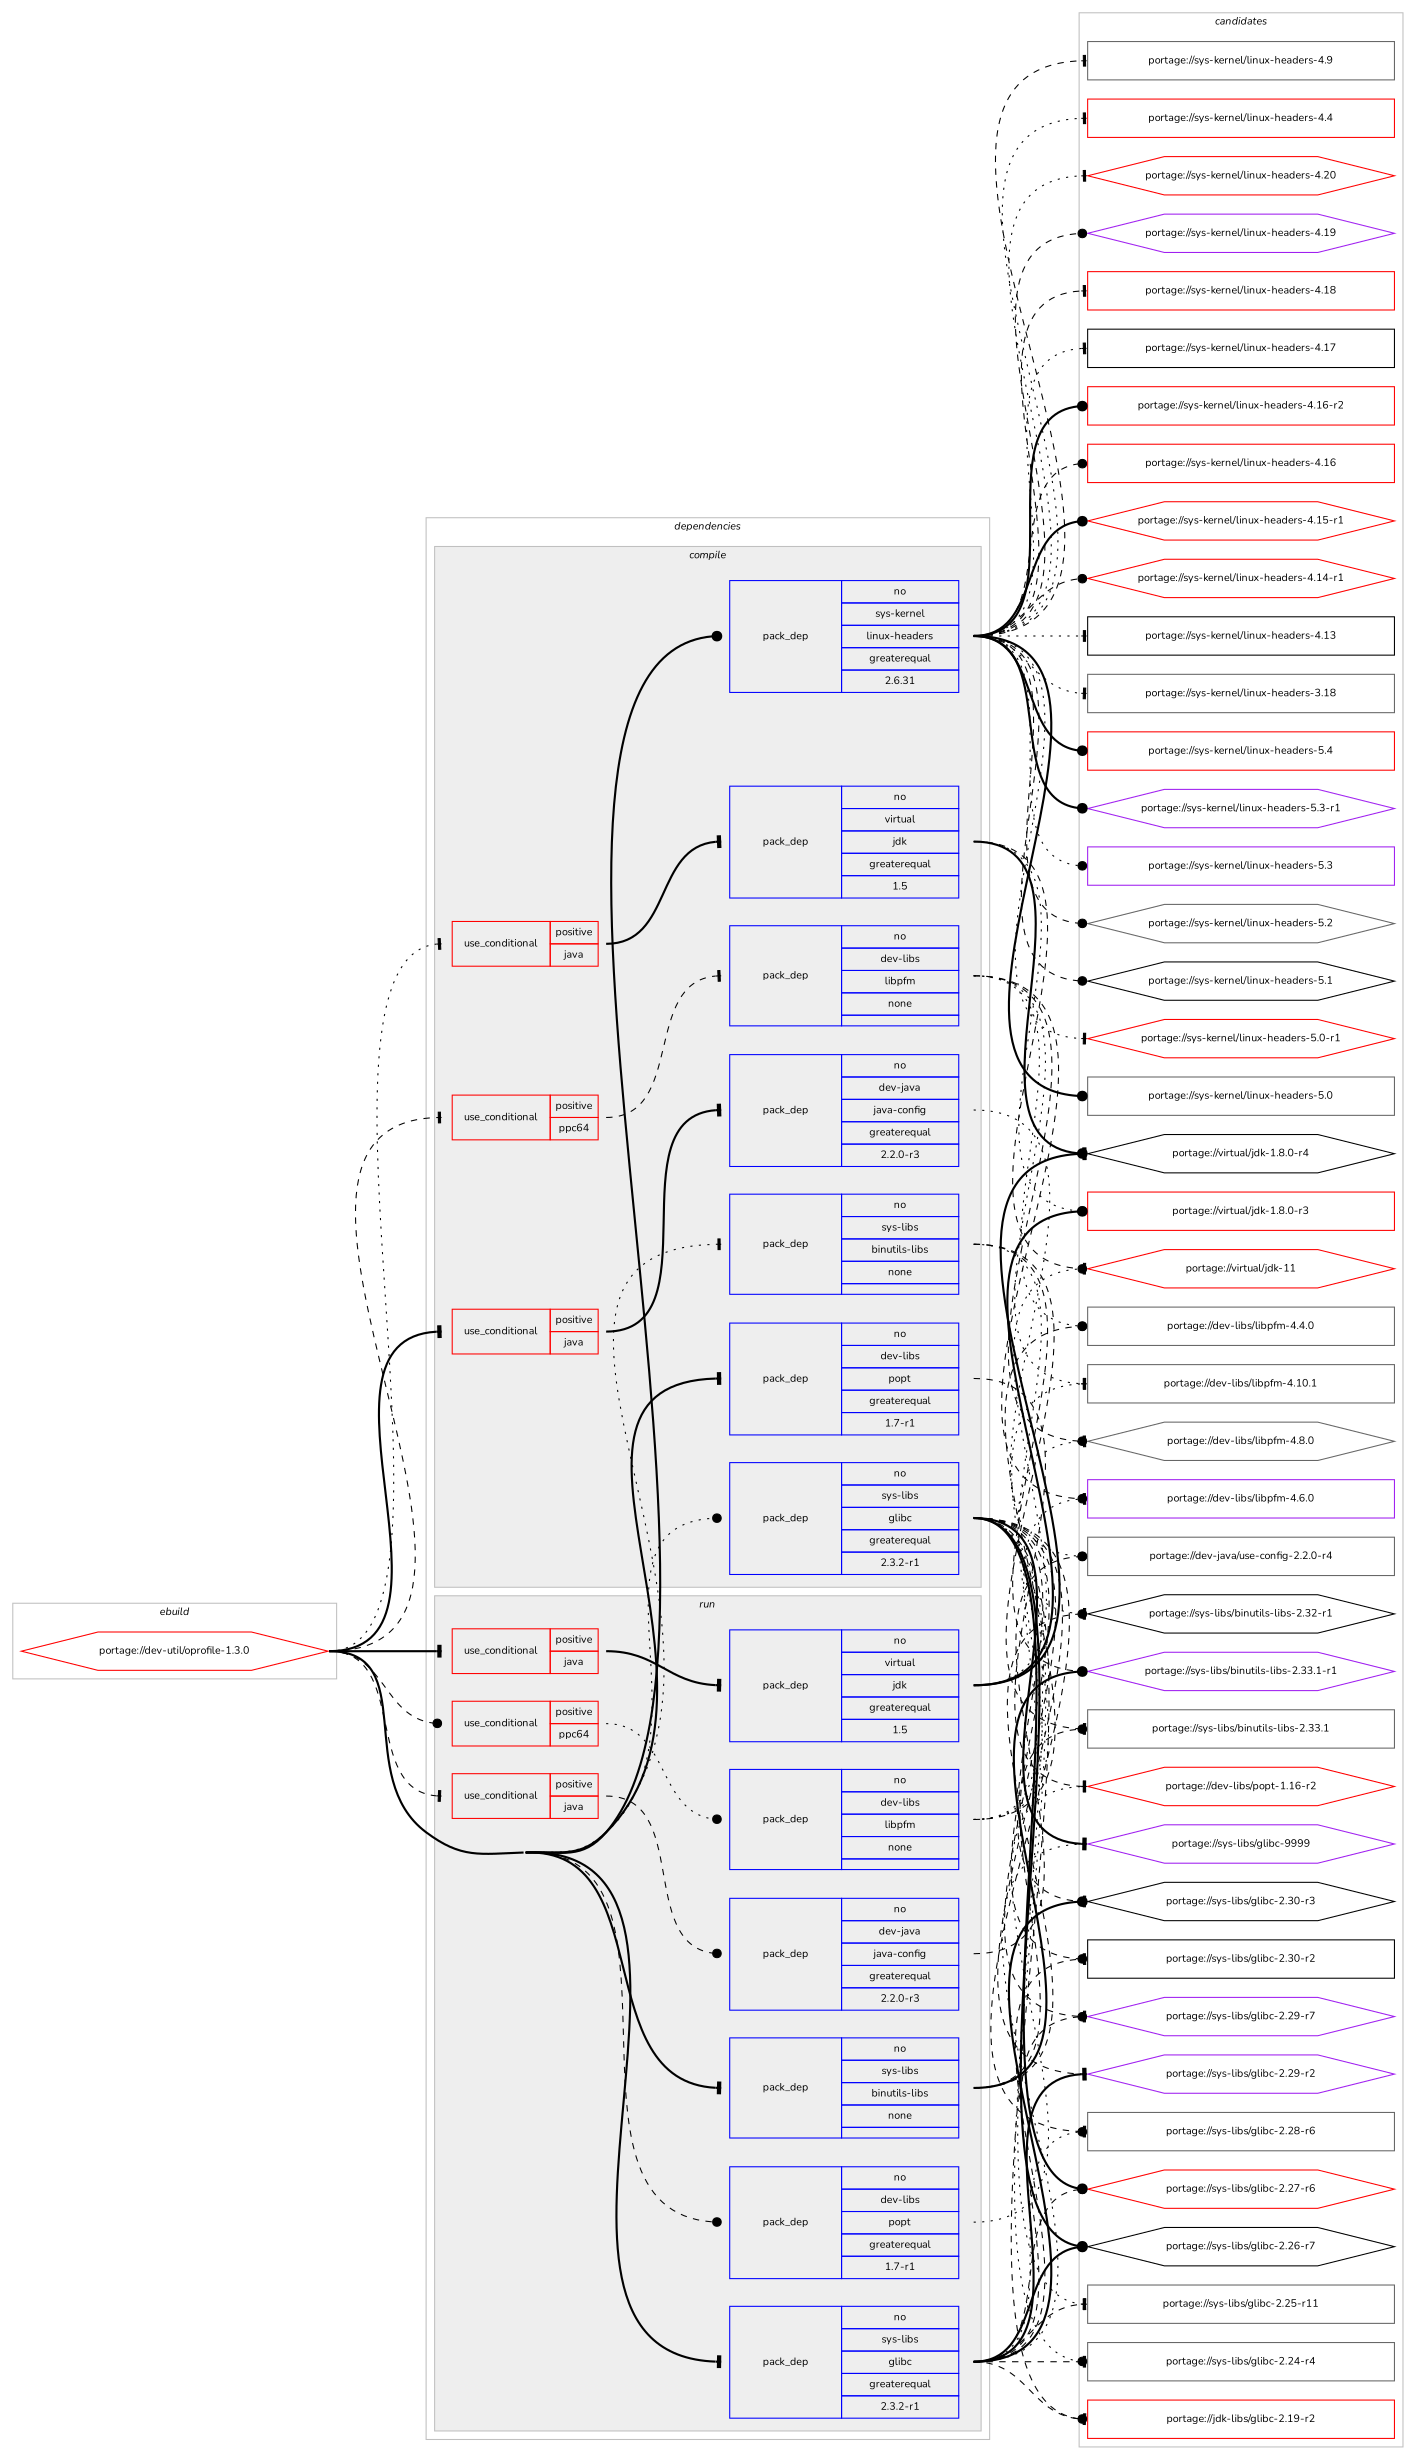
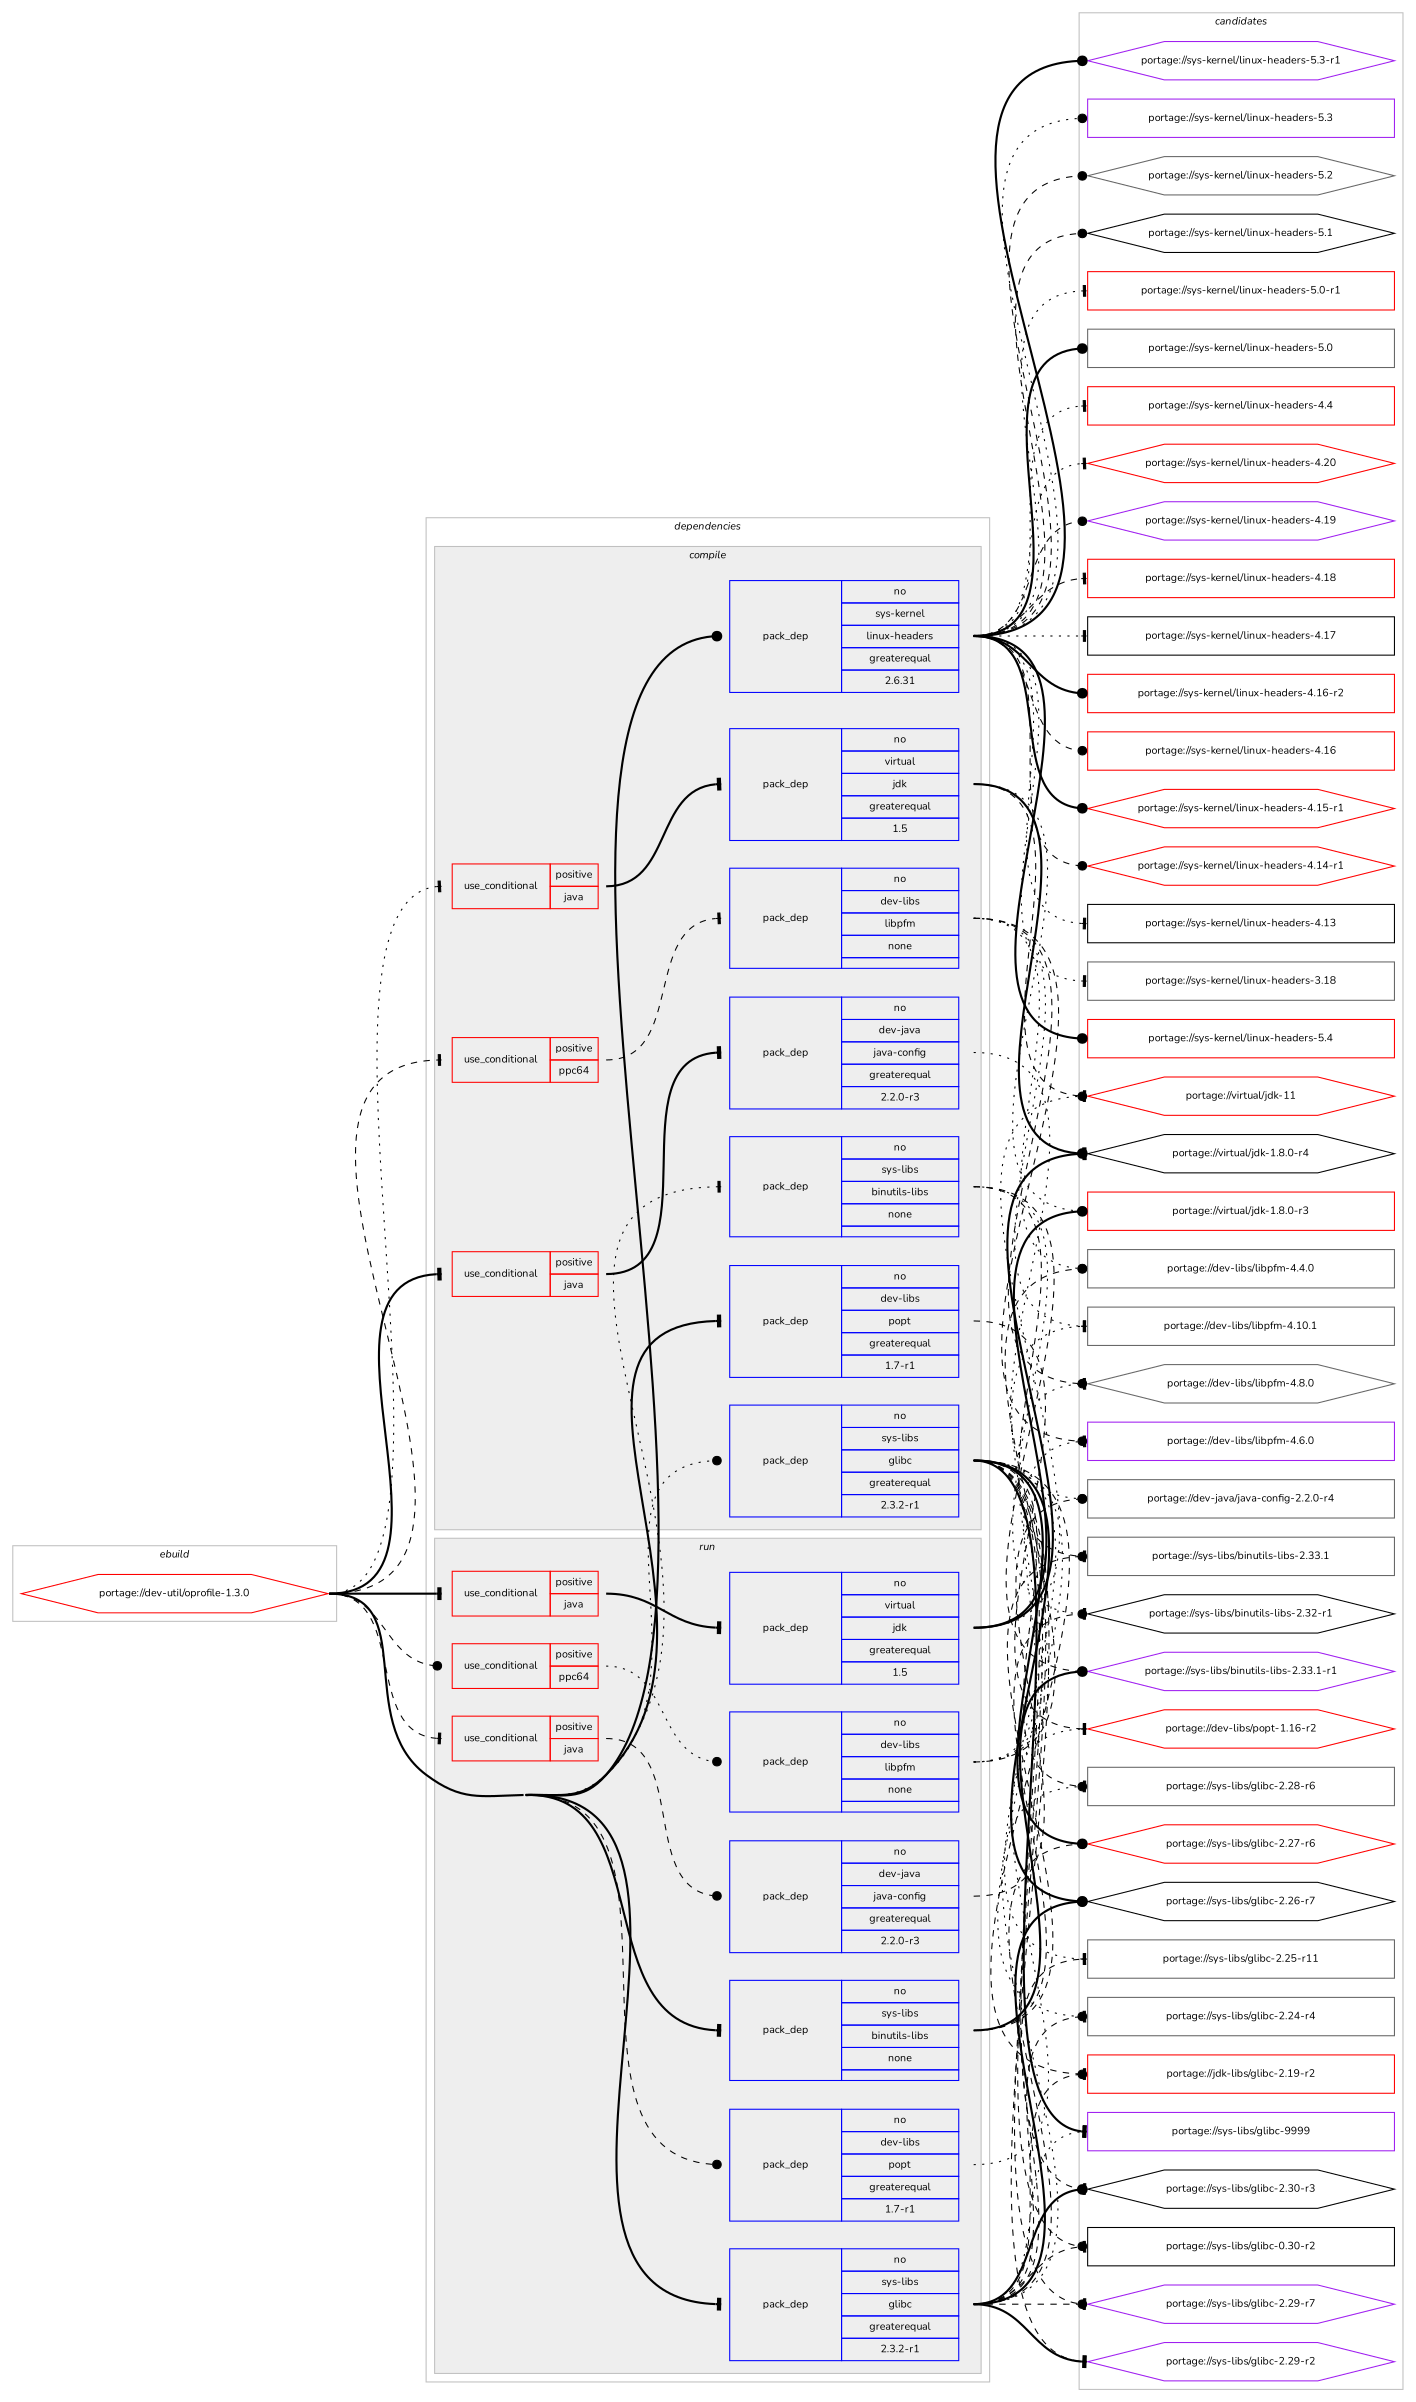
node "portage://sys-kernel/linux-headers-4.9": removed
node "portage://sys-kernel/linux-headers-5.0-r1": shape hexagon -> box
node "portage://dev-java/use-config-2.2.0-r4": label "portage://dev-java/use-config-2.2.0-r4" -> "portage://dev-java/java-config-2.2.0-r4"
node "portage://sys-libs/glibc-9999": shape hexagon -> box
node "portage://sys-libs/glibc-2.30-r2": label "portage://sys-libs/glibc-2.30-r2" -> "portage://sys-libs/glibc-0.30-r2"
